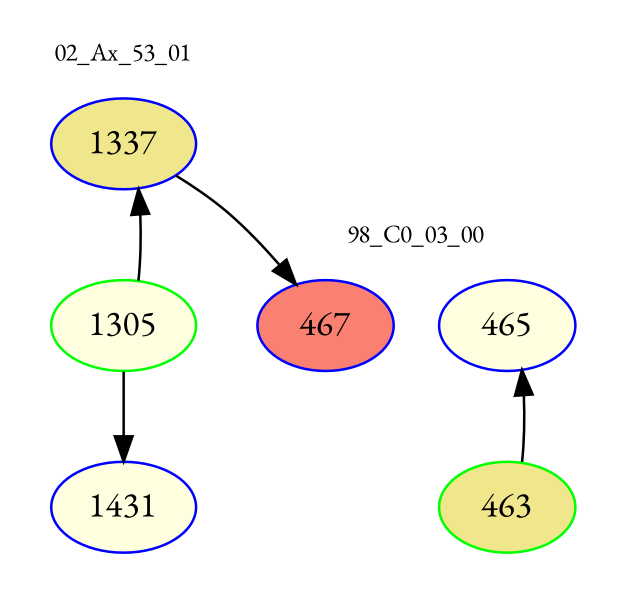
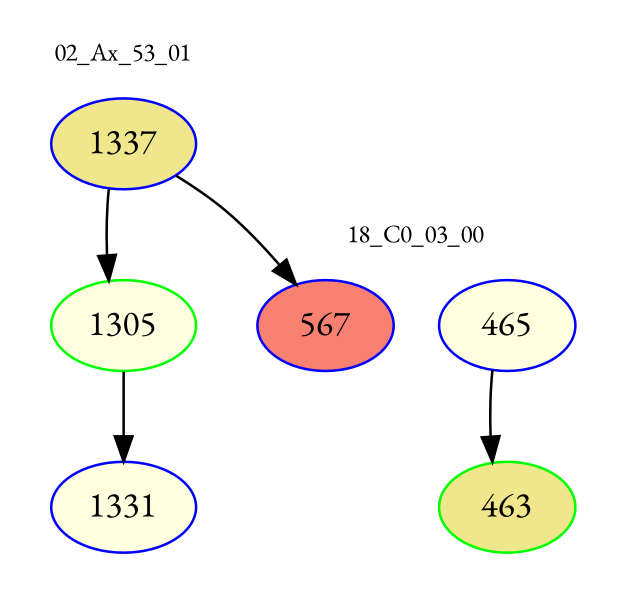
cluster "98_C0_03_00": label "98_C0_03_00" -> "18_C0_03_00"
edge "1305" -> "1337": reversed
node "467": label "467" -> "567"
edge "463" -> "465": reversed
node "1431": label "1431" -> "1331"
